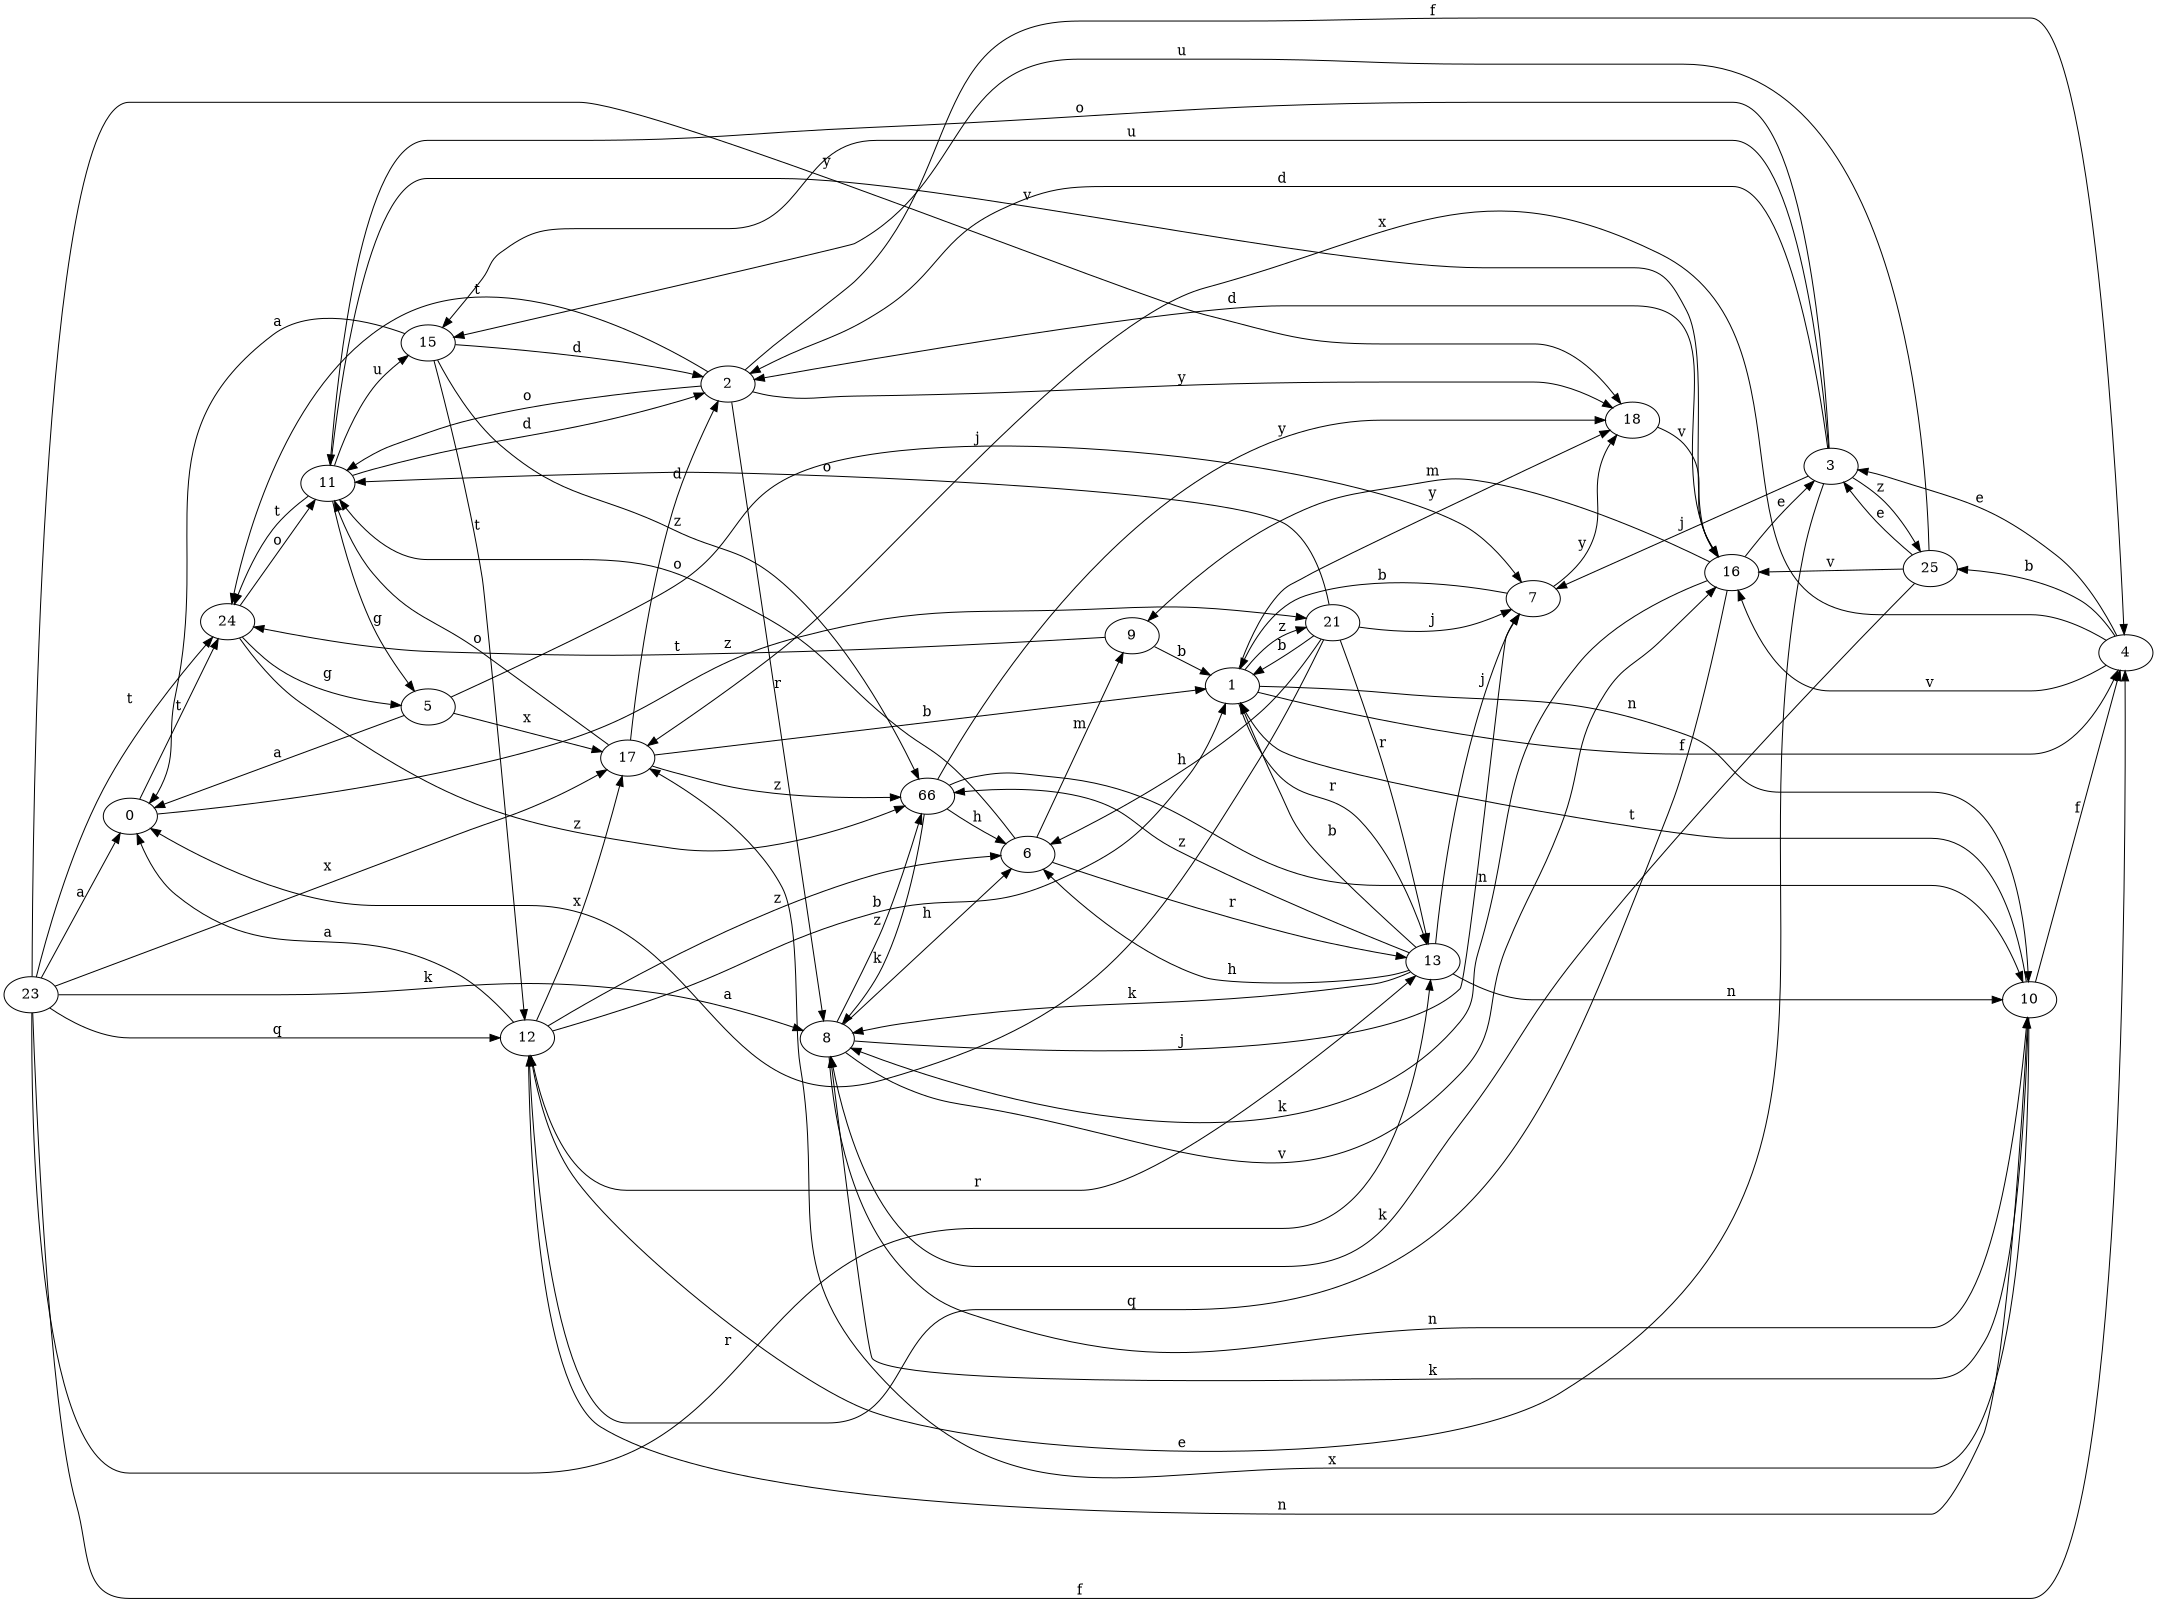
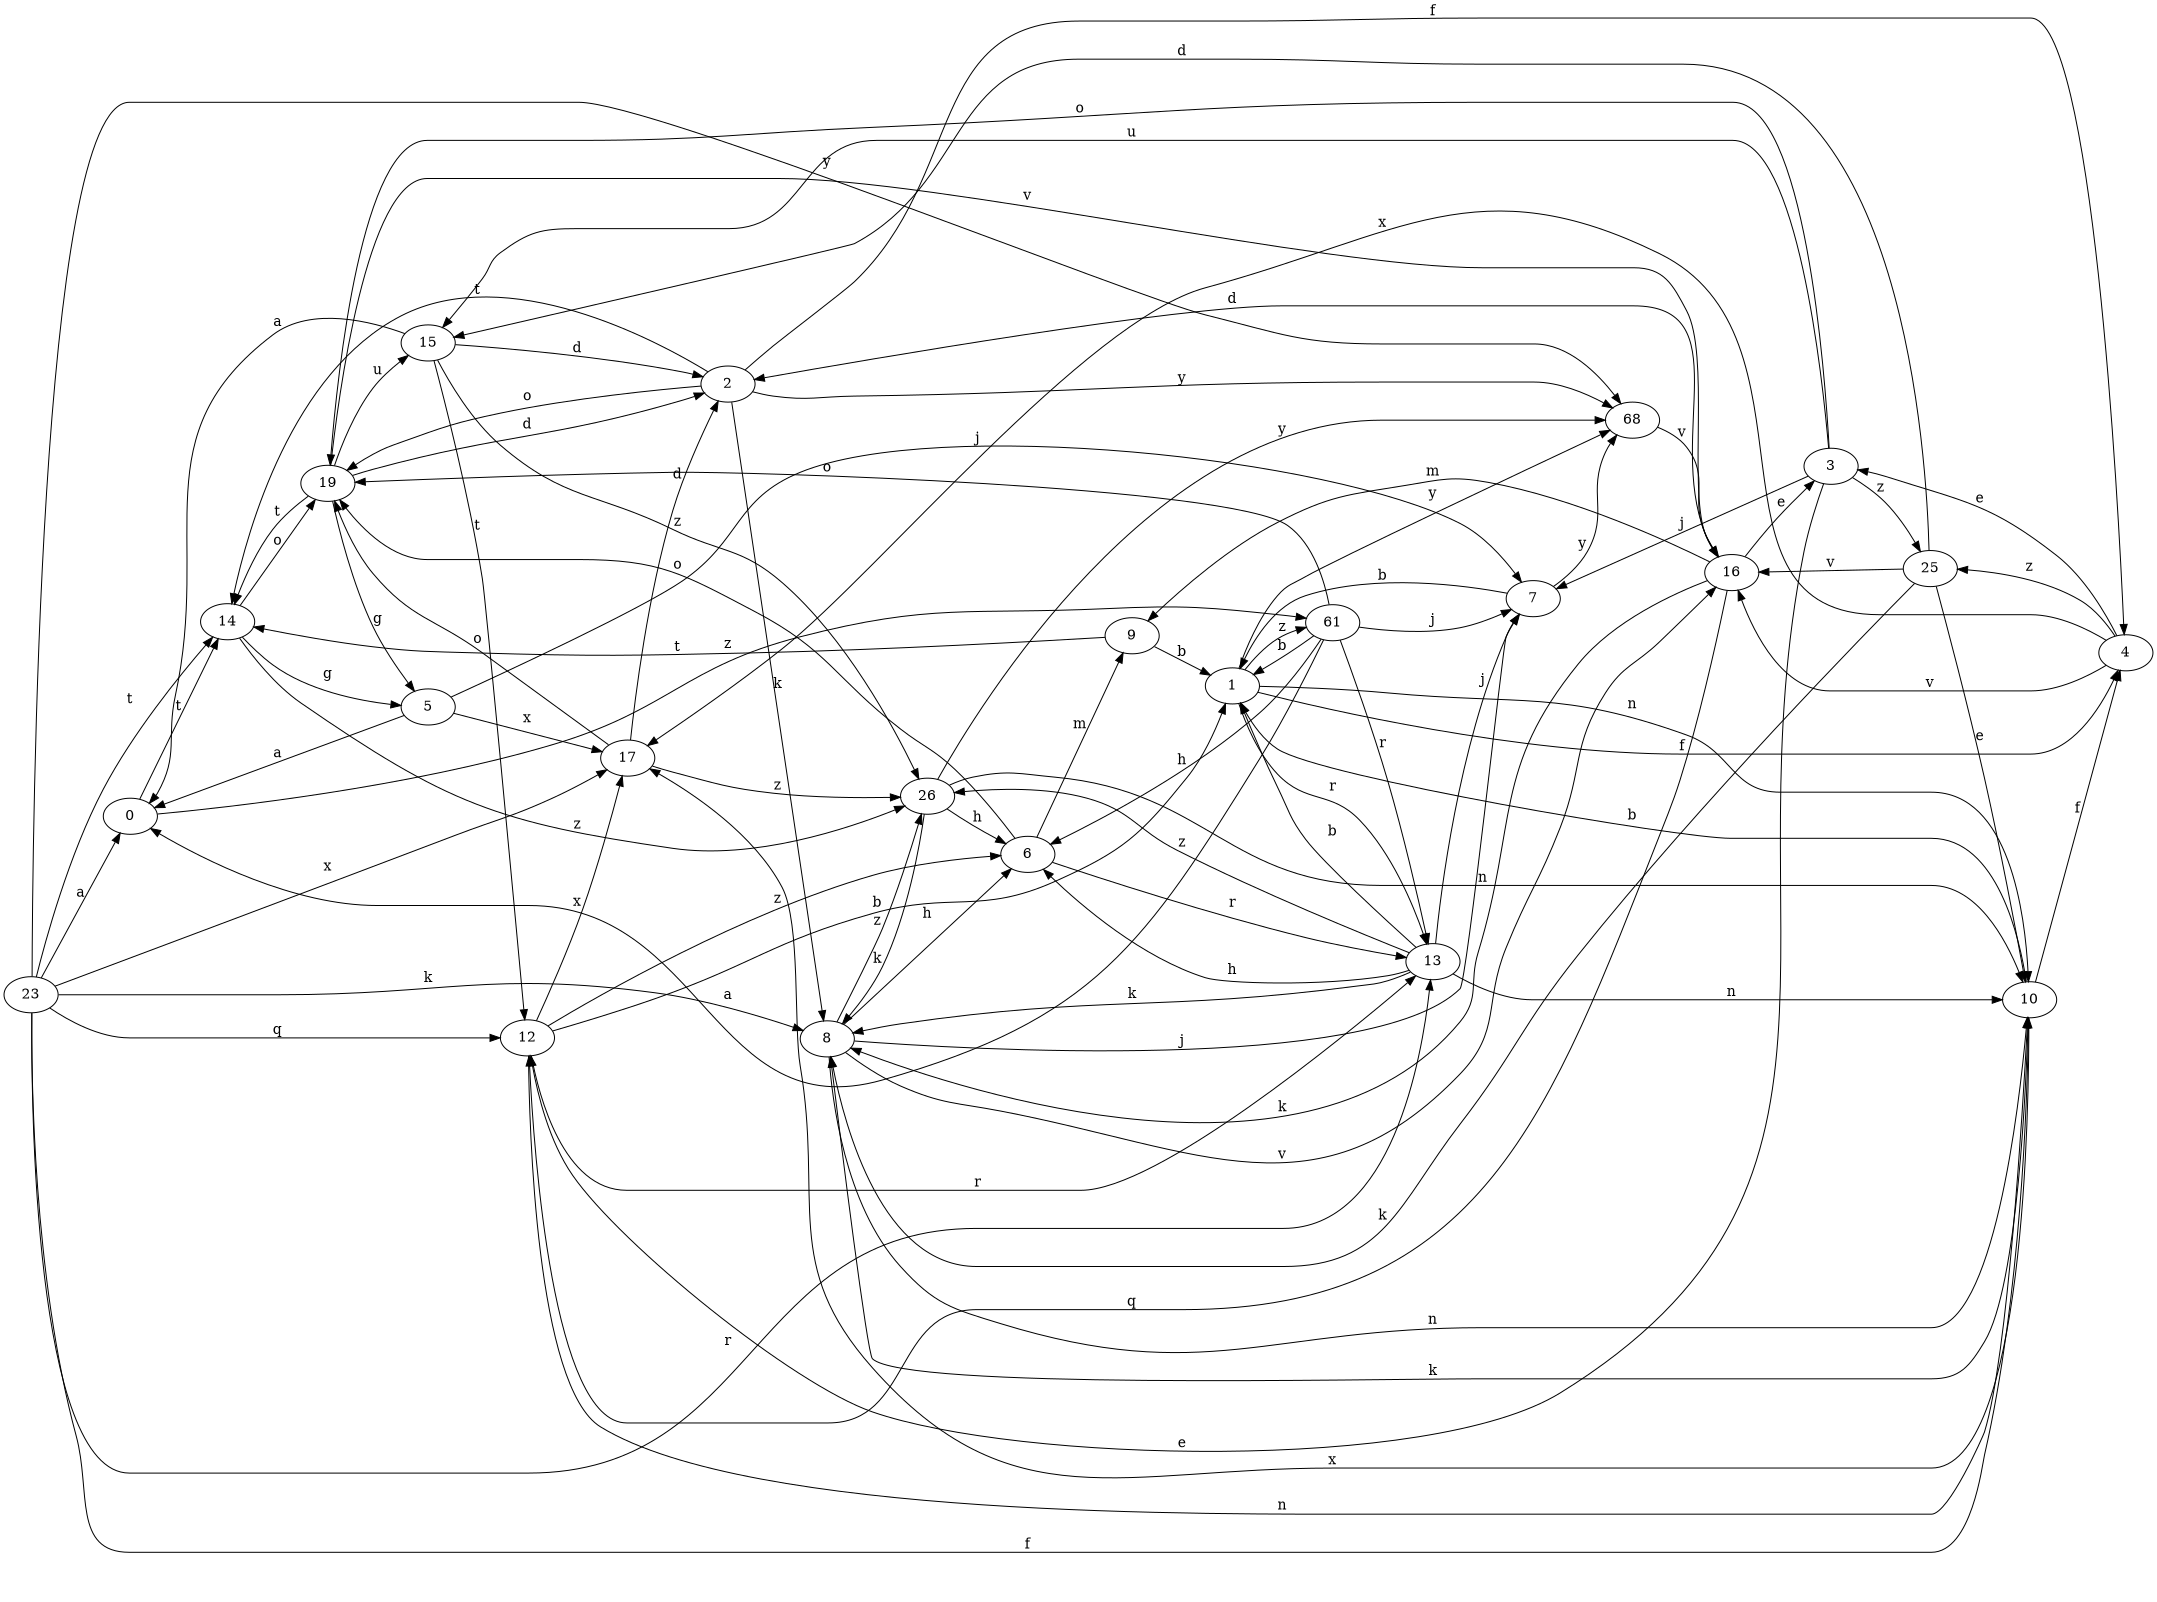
edge "25" -> "15": label "u" -> "d"
edge "3" -> "2": removed, label "d"
node "18": label "18" -> "68"
node "11": label "11" -> "19"
edge "25" -> "3": now "25" -> "10"
edge "4" -> "25": label "b" -> "z"
node "24": label "24" -> "14"
node "21": label "21" -> "61"
edge "2" -> "8": label "r" -> "k"
edge "17" -> "1": removed, label "b"
node "66": label "66" -> "26"
edge "10" -> "1": label "t" -> "b"
edge "12" -> "0": removed, label "a"
edge "23" -> "4": now "23" -> "10"
